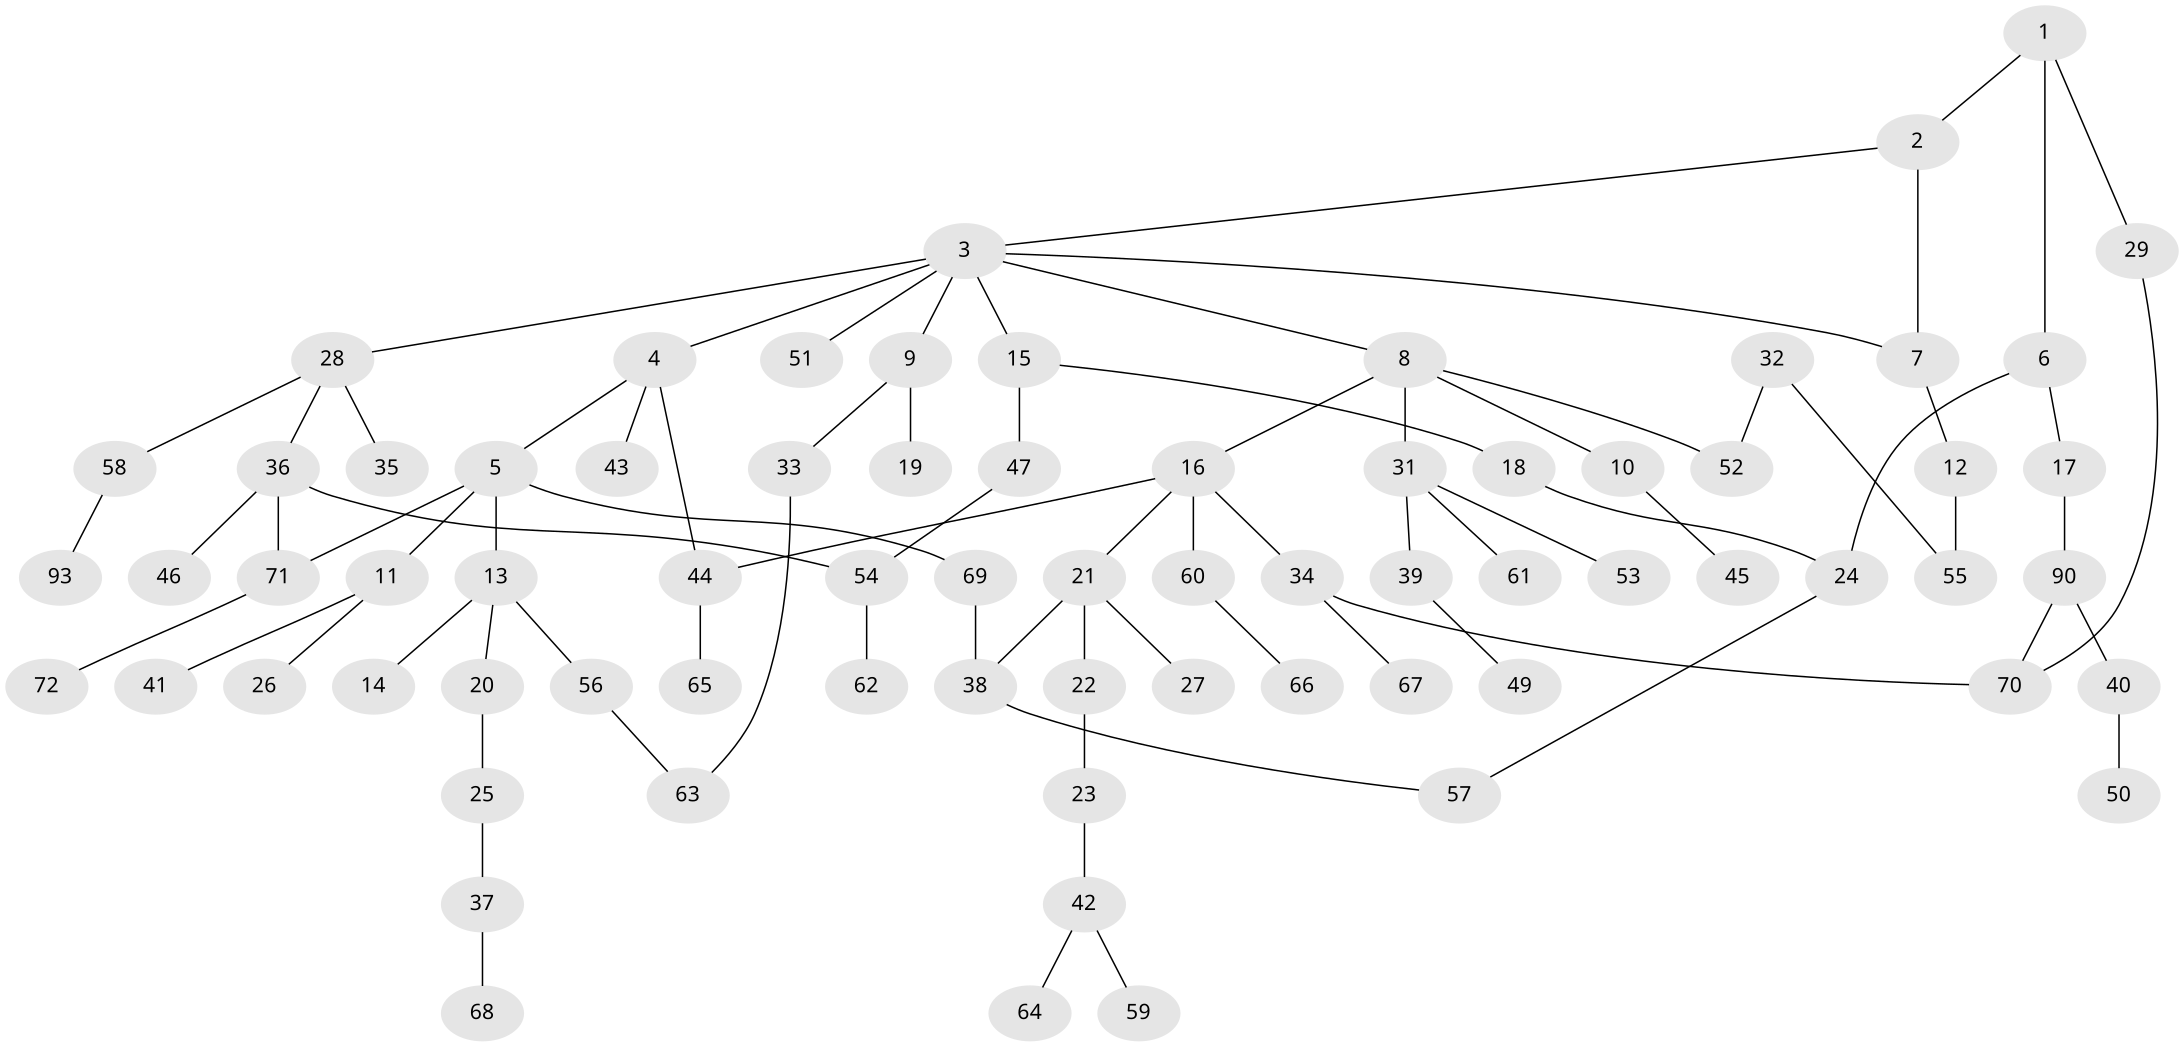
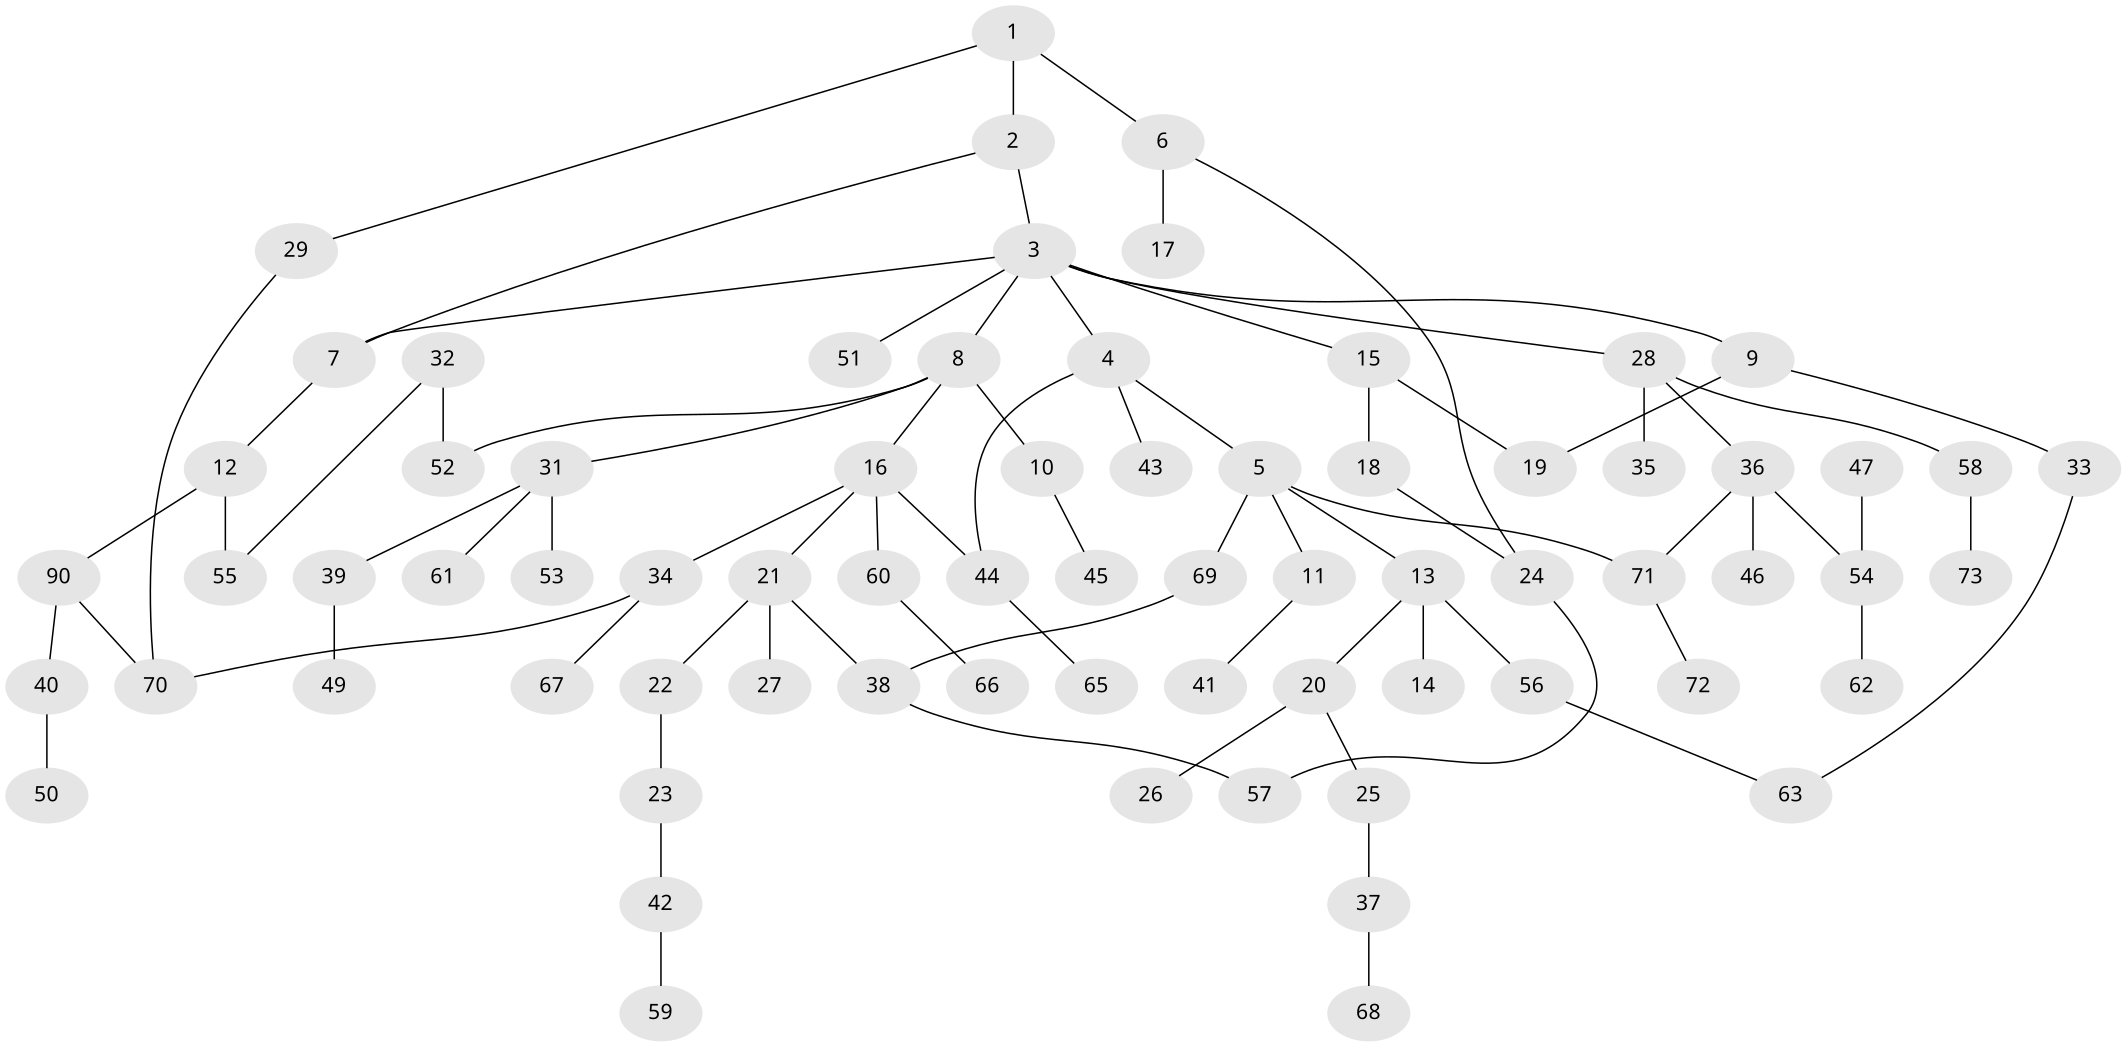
edge "15" -- "47": now "15" -- "19"
edge "17" -- "90": now "12" -- "90"
node "93": label "93" -> "73"
edge "11" -- "26": now "20" -- "26"
node "64": removed
